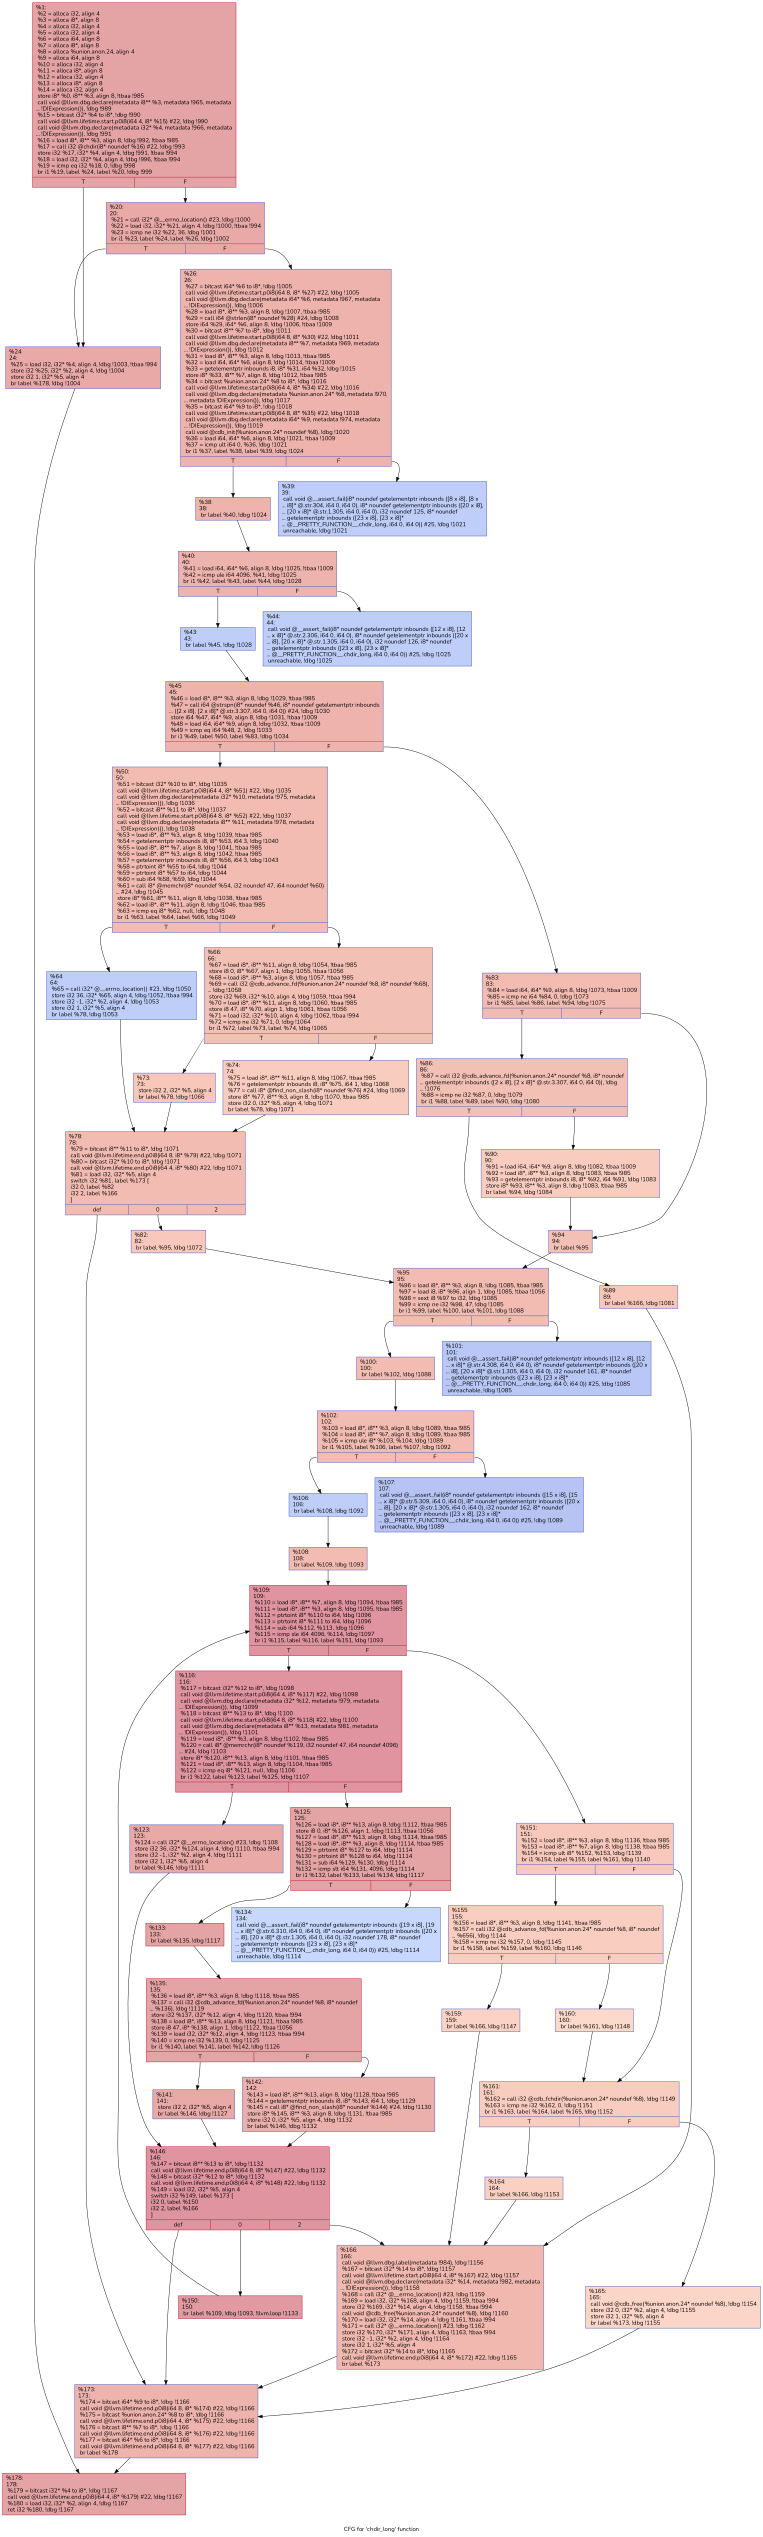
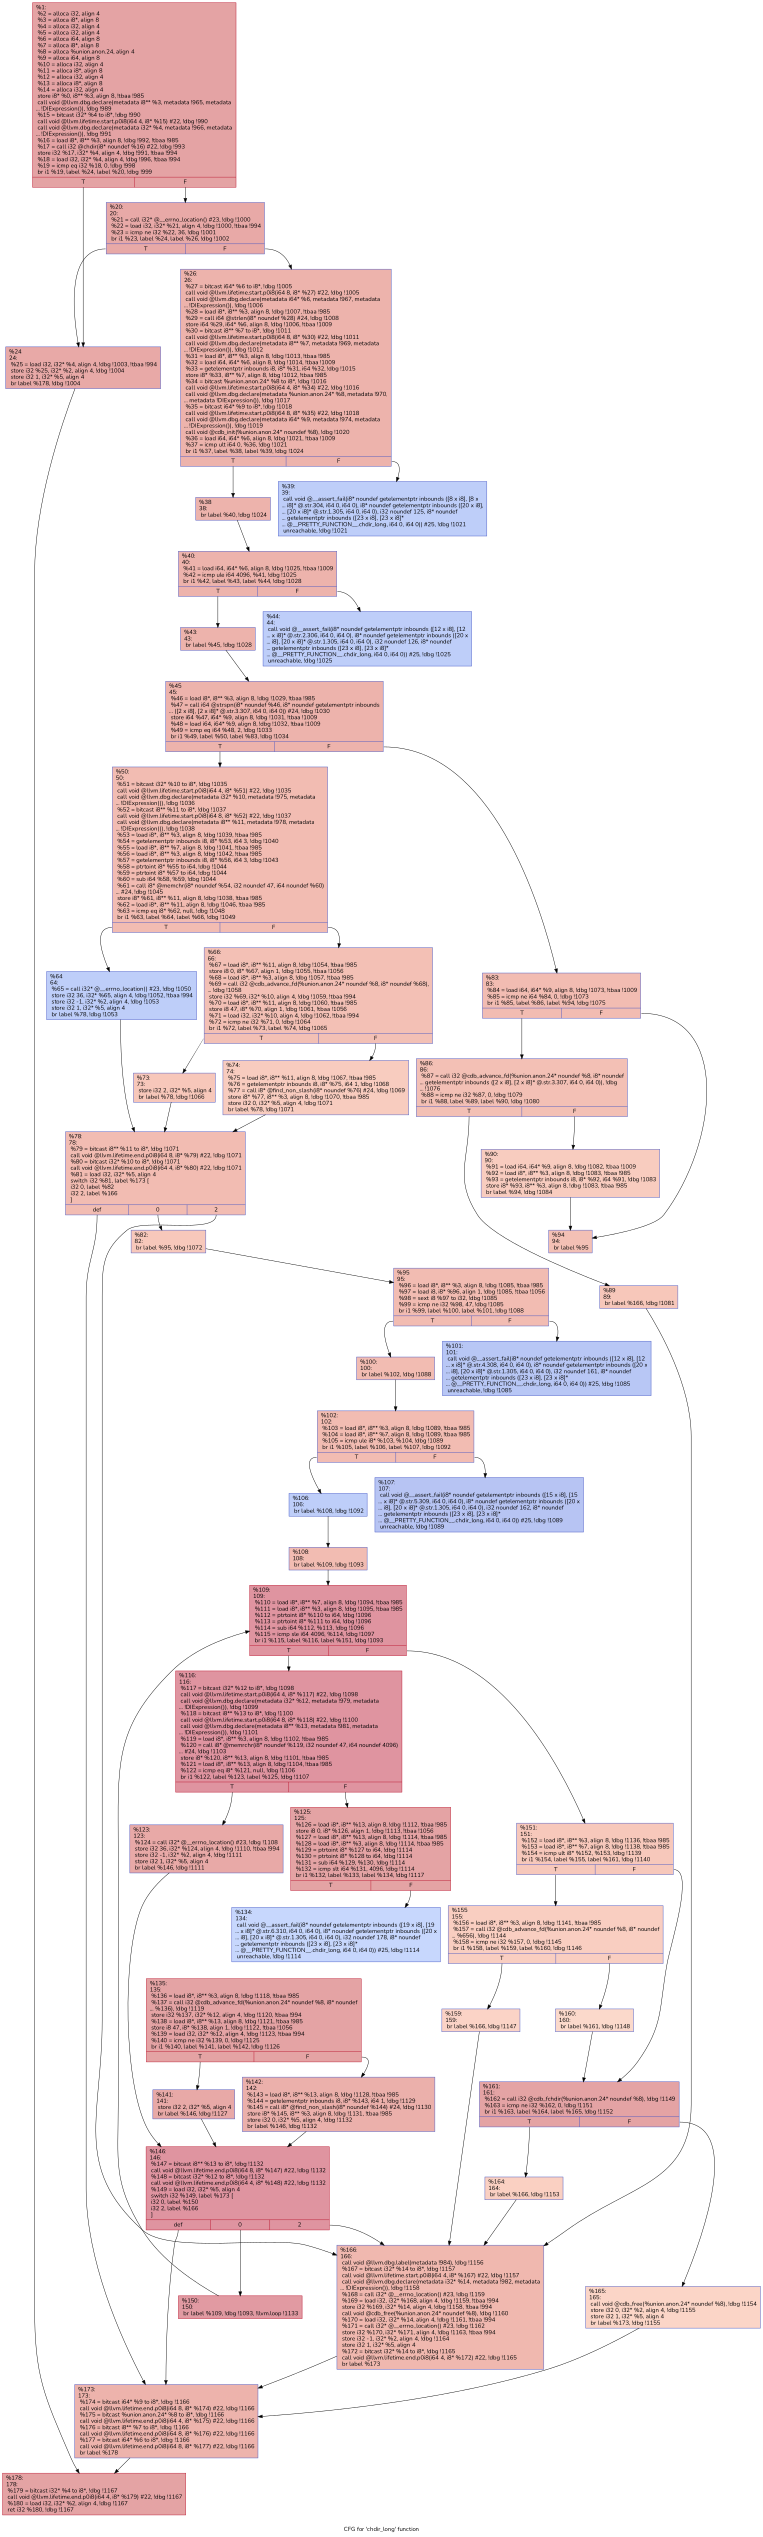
node "%43:": fillcolor #6c8ff170 -> #d6524470
edge "%94:" -> "%95:": removed
edge "%78:" -> "%166:": added
node "%133:": removed
node "%161:": fillcolor #f08b6e70 -> #c32e3170
